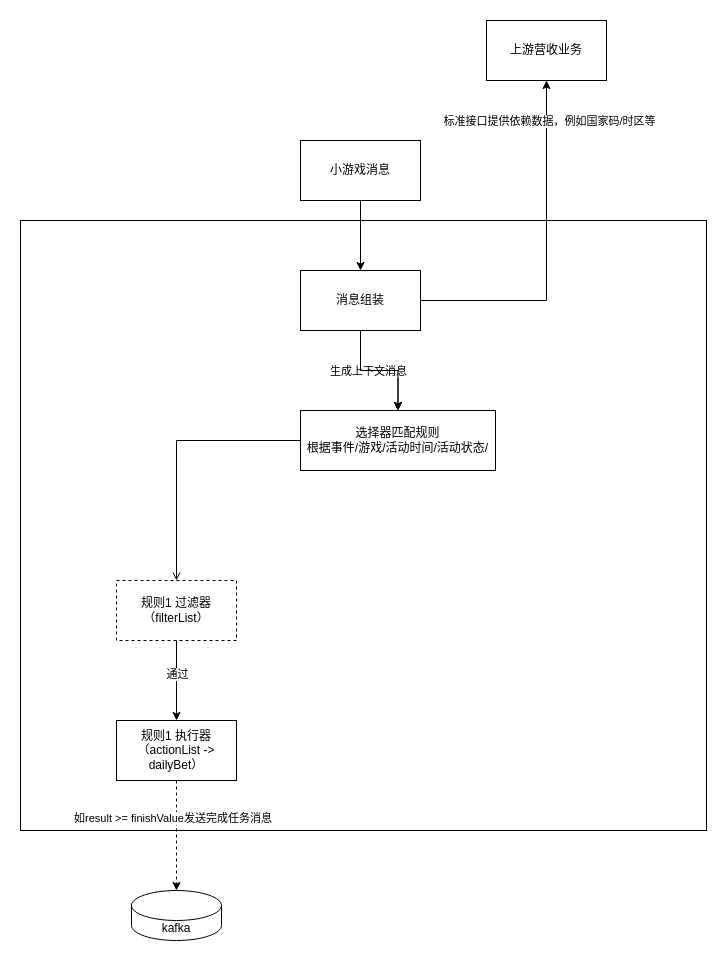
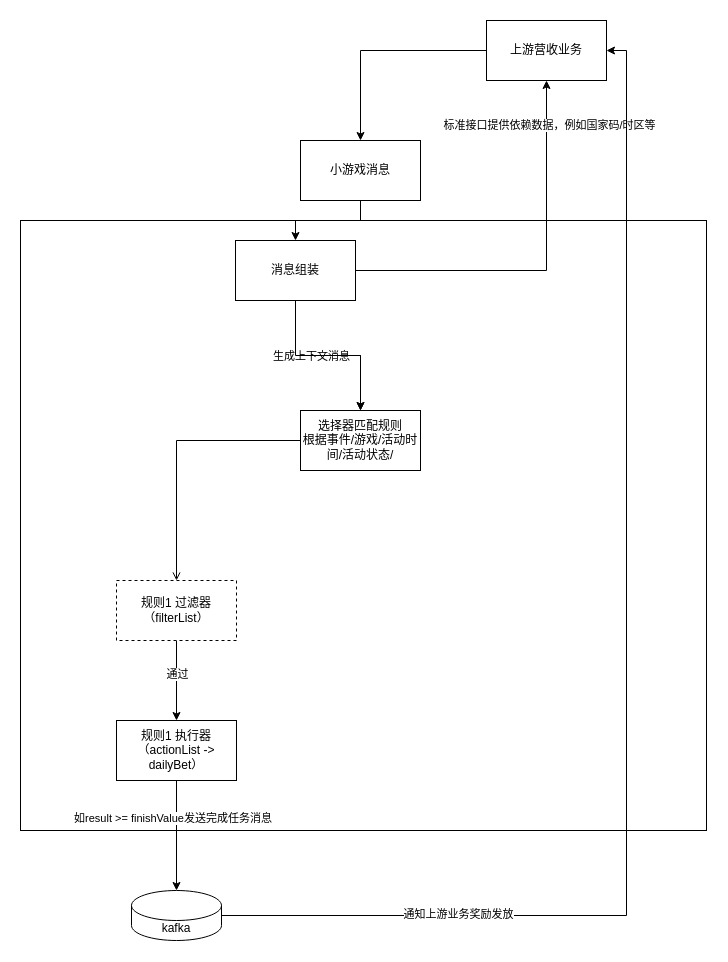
edge "上游营收业务" -> "小游戏消息": added
node "消息组装": moved (361, 301) -> (296, 271)
node "选择器匹配规则 根据事件/游戏/活动时间/活动状态/": size 195x60 -> 120x60
edge "kafka" -> "上游营收业务": added, label "通知上游业务奖励发放"
edge "规则1 执行器（actionList -> dailyBet）" -> "kafka": style dashed -> solid
